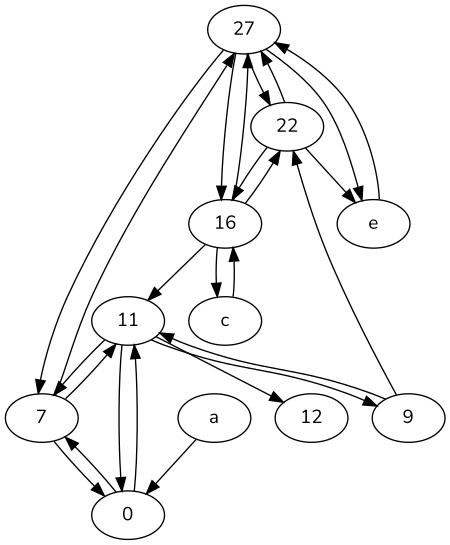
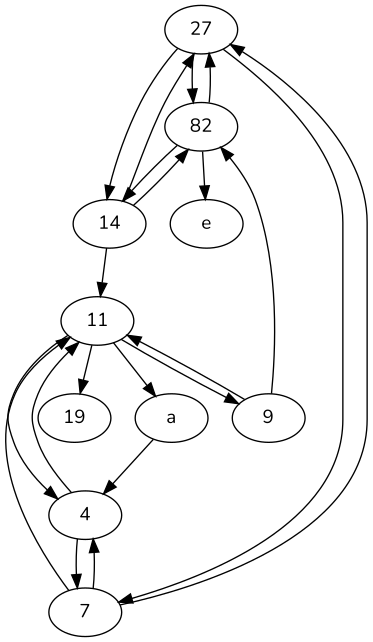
edge "27" -> "e": removed
edge "e" -> "27": removed
node "22": label "22" -> "82"
node "16": label "16" -> "14"
node "c": removed
edge "11" -> "7": now "11" -> "a"
node "12": label "12" -> "19"
node "0": label "0" -> "4"
